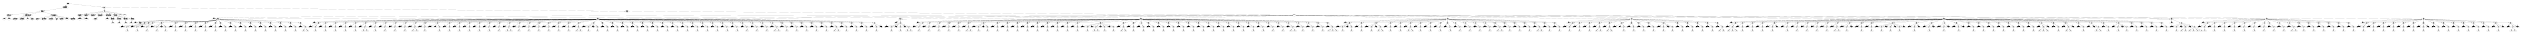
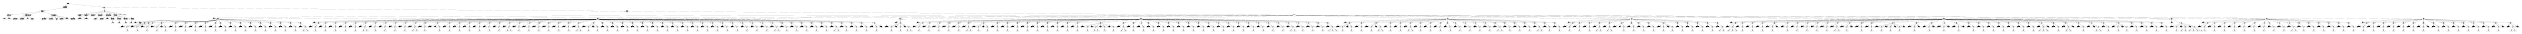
node "genre": removed
node "premiere": added
